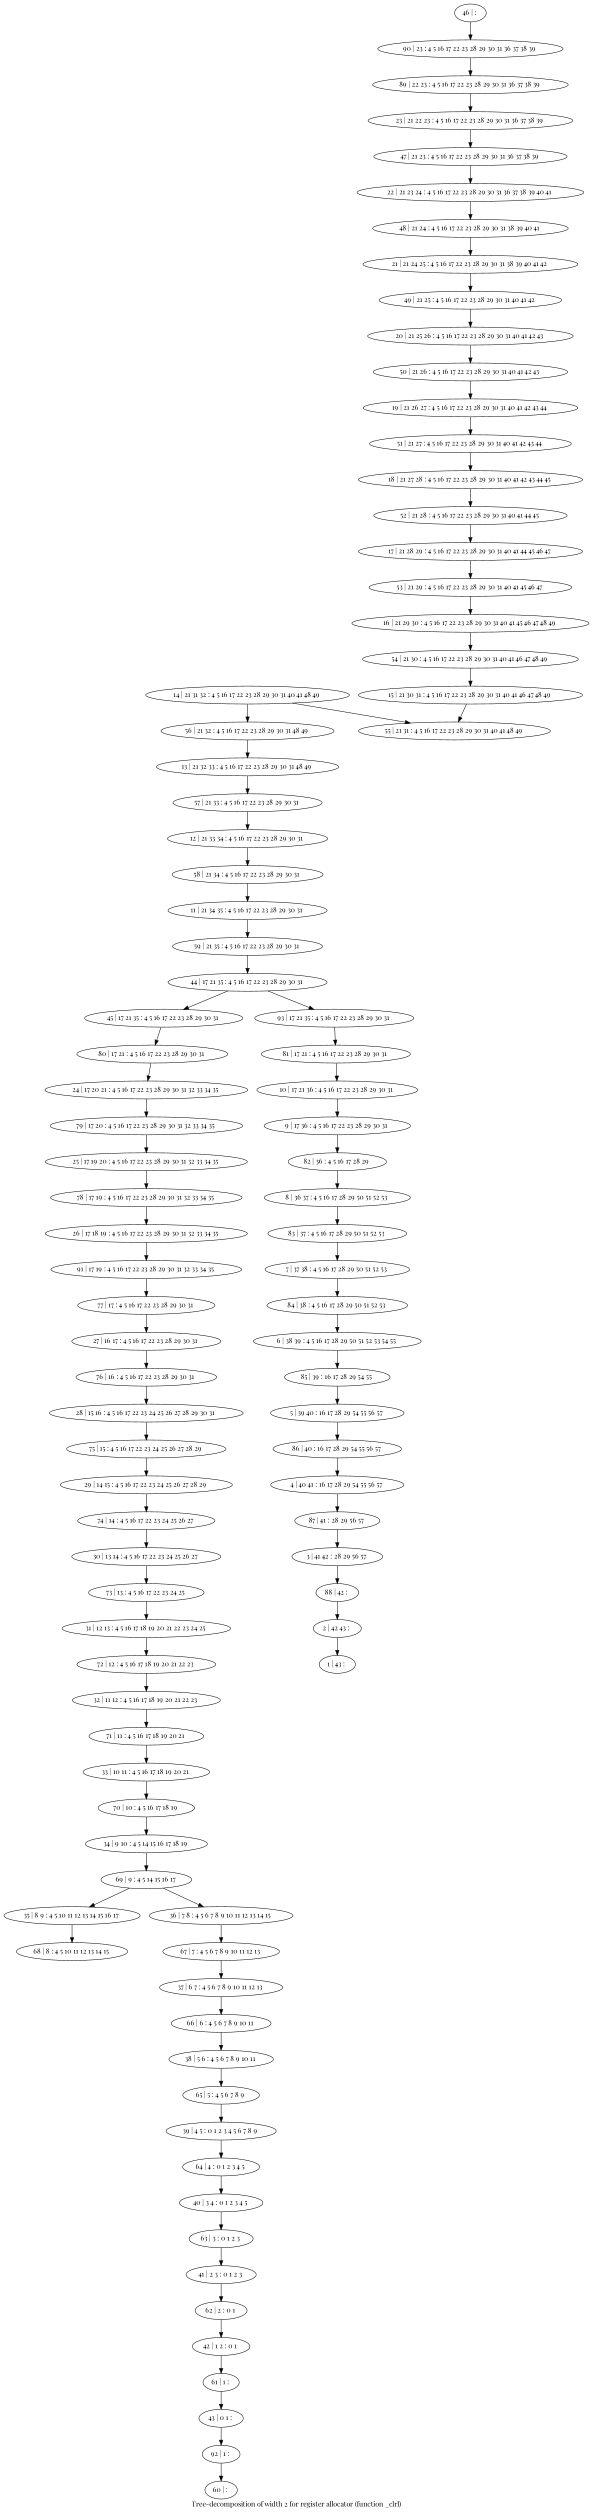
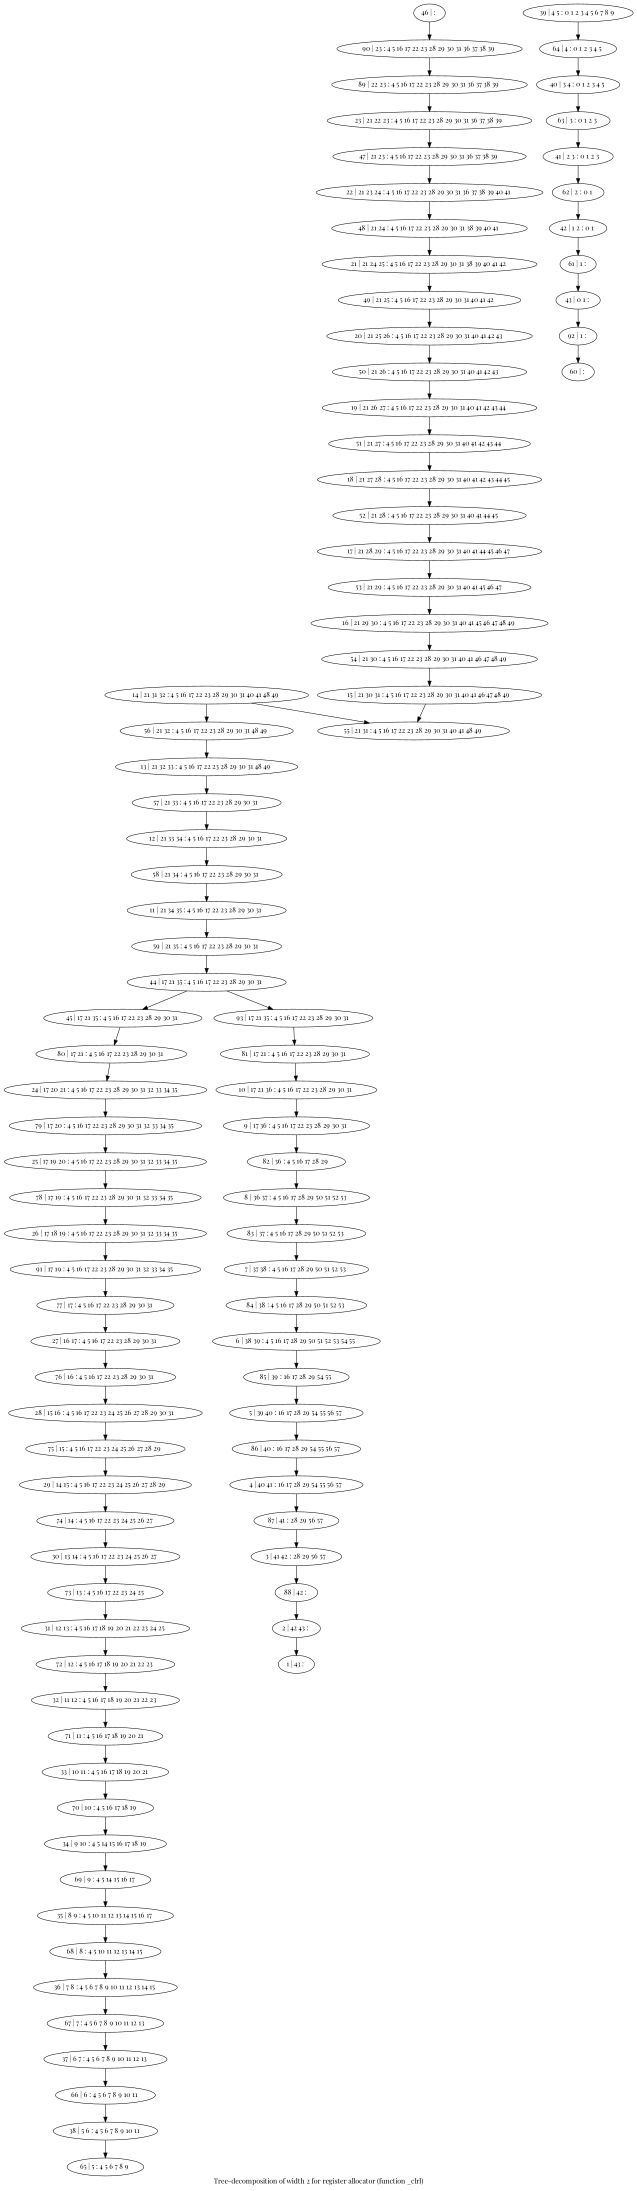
edge "69 | 9 : 4 5 14 15 16 17" -> "36 | 7 8 : 4 5 6 7 8 9 10 11 12 13 14 15": now "68 | 8 : 4 5 10 11 12 13 14 15" -> "36 | 7 8 : 4 5 6 7 8 9 10 11 12 13 14 15"
edge "65 | 5 : 4 5 6 7 8 9" -> "39 | 4 5 : 0 1 2 3 4 5 6 7 8 9": removed
